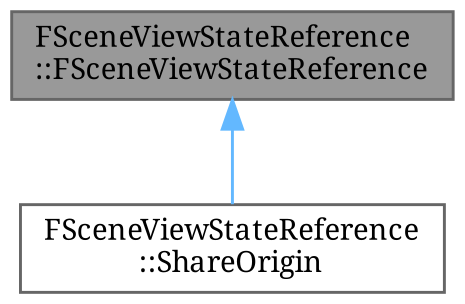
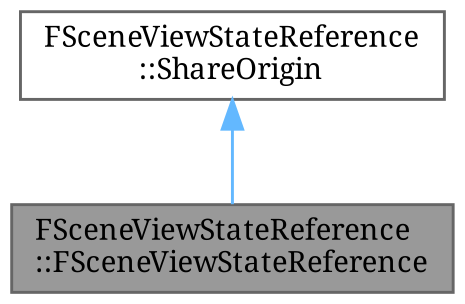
edge "FSceneViewStateReference ::ShareOrigin" -> "FSceneViewStateReference ::FSceneViewStateReference": reversed
